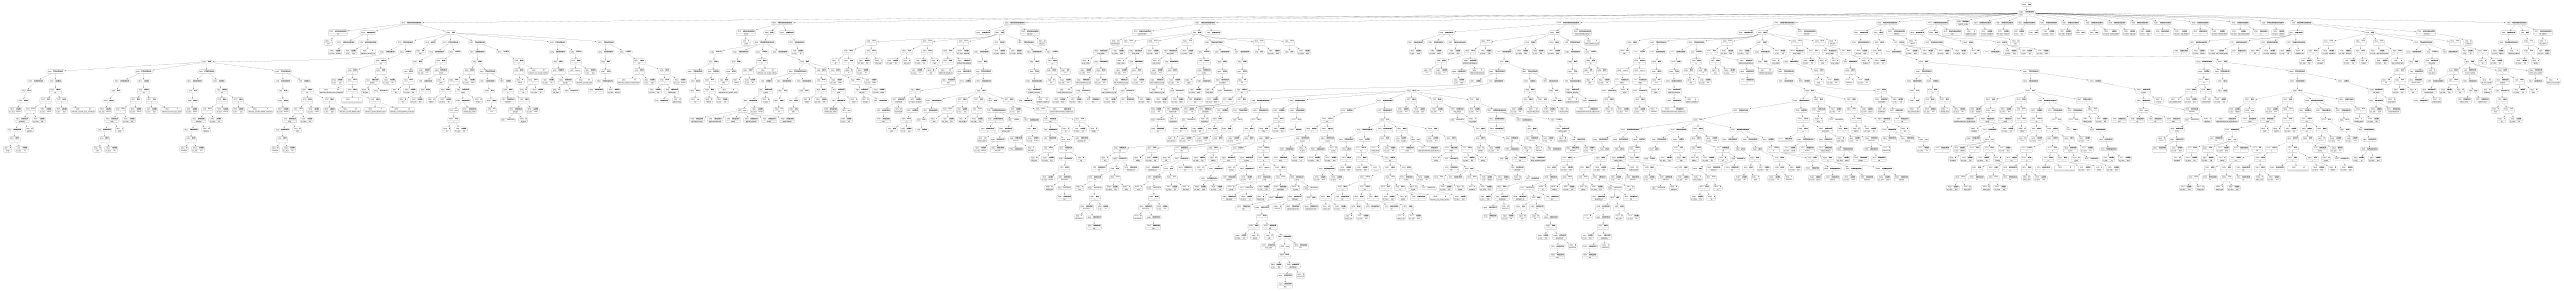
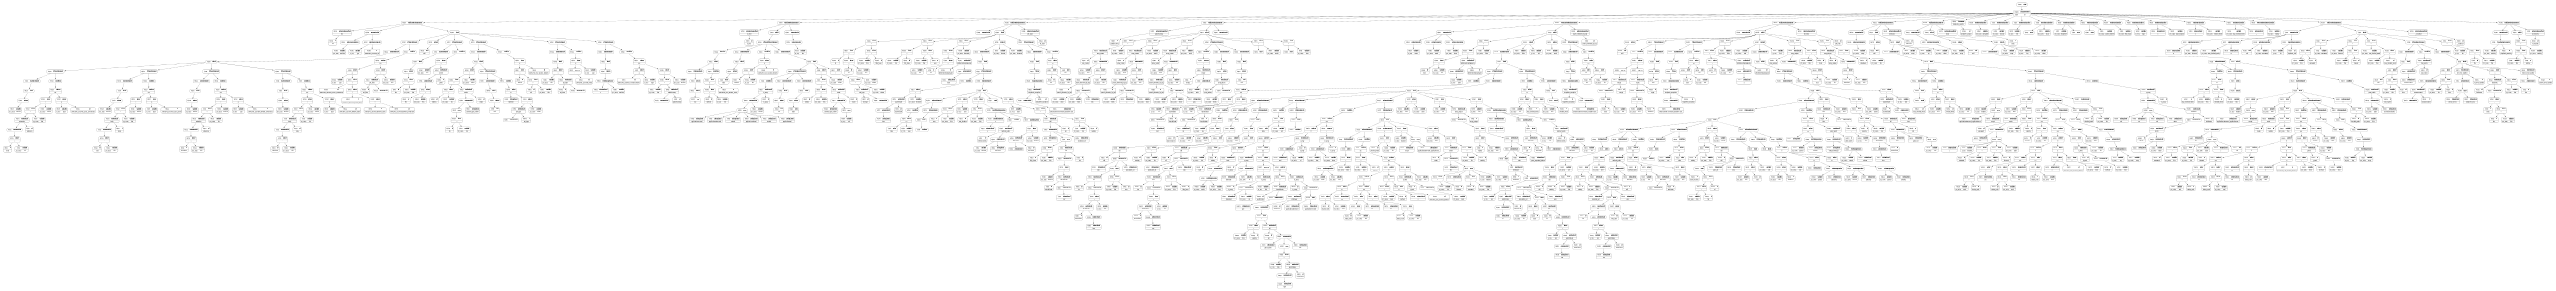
node "147465": text "SimplePie" -> "BinOP"
